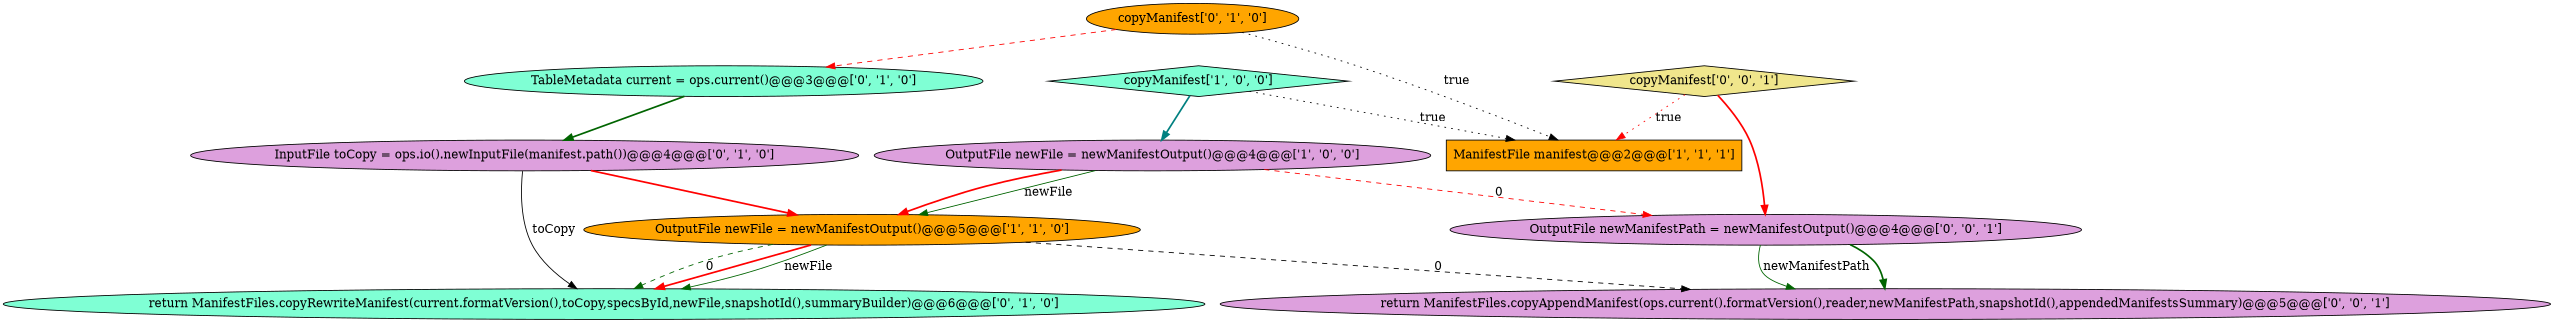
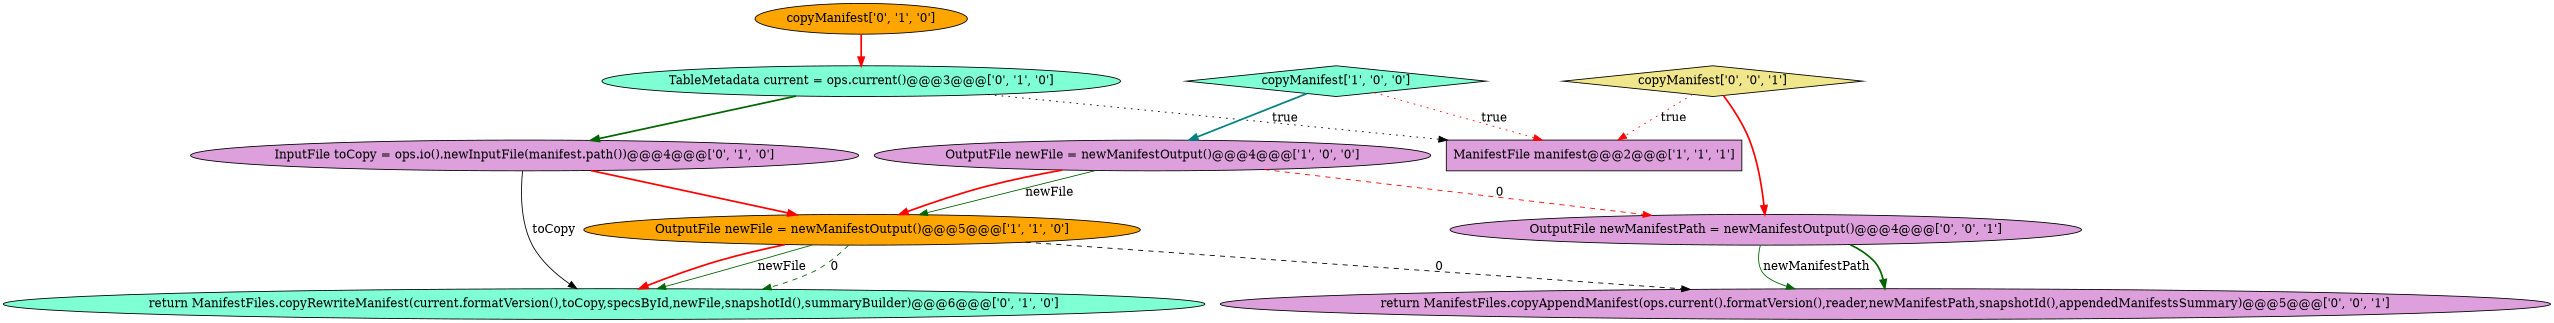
edge "copyManifest['0', '1', '0']" -> "TableMetadata current = ops.current()@@@3@@@['0', '1', '0']": style dashed -> bold
edge "copyManifest['0', '1', '0']" -> "ManifestFile manifest@@@2@@@['1', '1', '1']": now "TableMetadata current = ops.current()@@@3@@@['0', '1', '0']" -> "ManifestFile manifest@@@2@@@['1', '1', '1']"
edge "copyManifest['1', '0', '0']" -> "ManifestFile manifest@@@2@@@['1', '1', '1']": color black -> red
node "ManifestFile manifest@@@2@@@['1', '1', '1']": fillcolor orange -> plum
